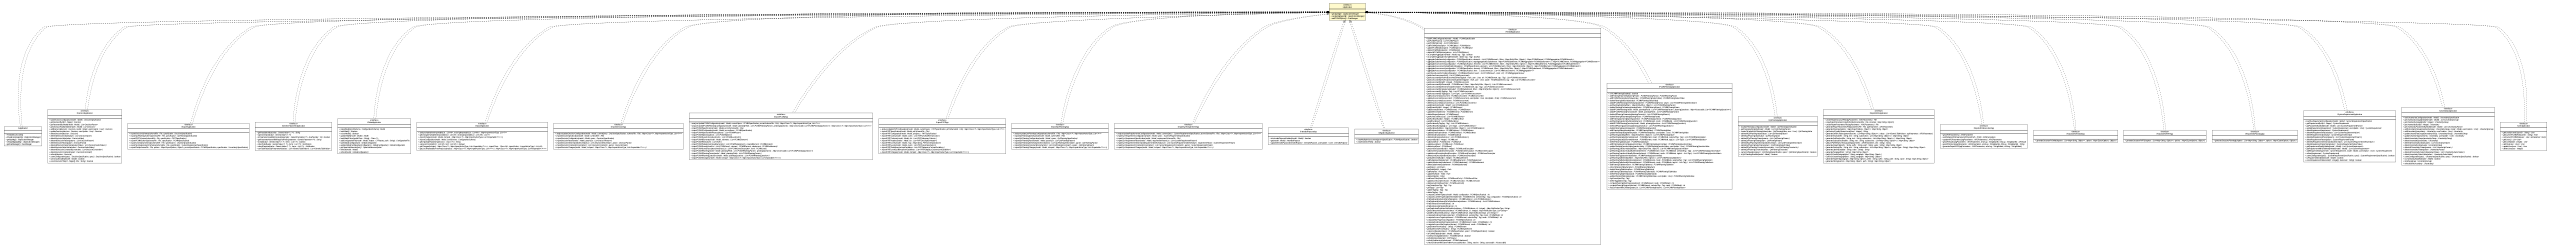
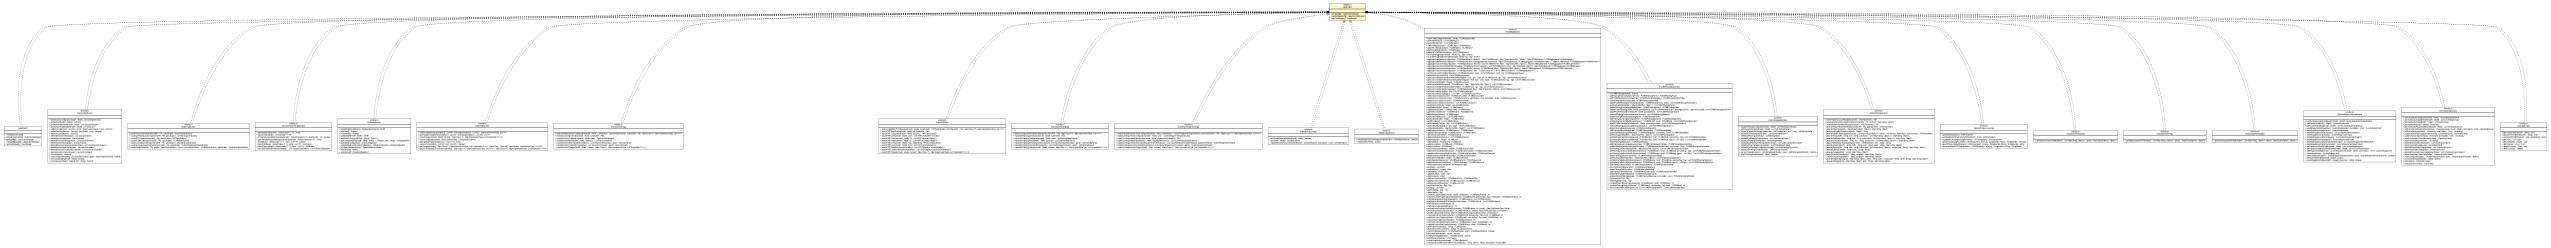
node "IApplication": text "+ addPCMMOption() : DaoManager" -> "+ getDaoManager() : DaoManager"
node "IImportPCMMApp": removed
node "IUncertaintyApplication": text "+ interface(group : UncertaintyGroup)" -> "+ refresh(group : UncertaintyGroup)"
